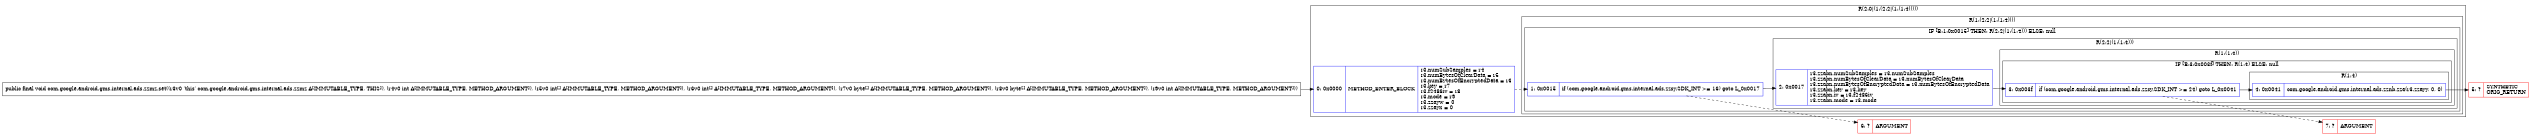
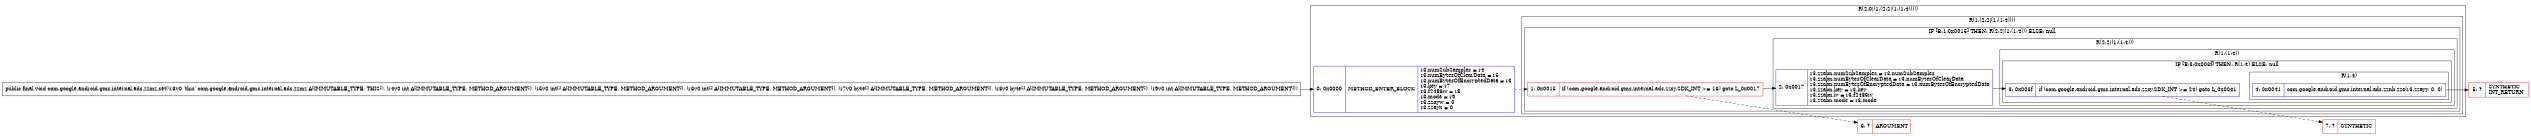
node "1: 0x0015": color blue -> red
edge "3: 0x003f" -> "4: 0x0041": removed
node "5: ?": text "ORIG_RETURN" -> "INT_RETURN"
node "7: ?": text "ARGUMENT" -> "SYNTHETIC"
